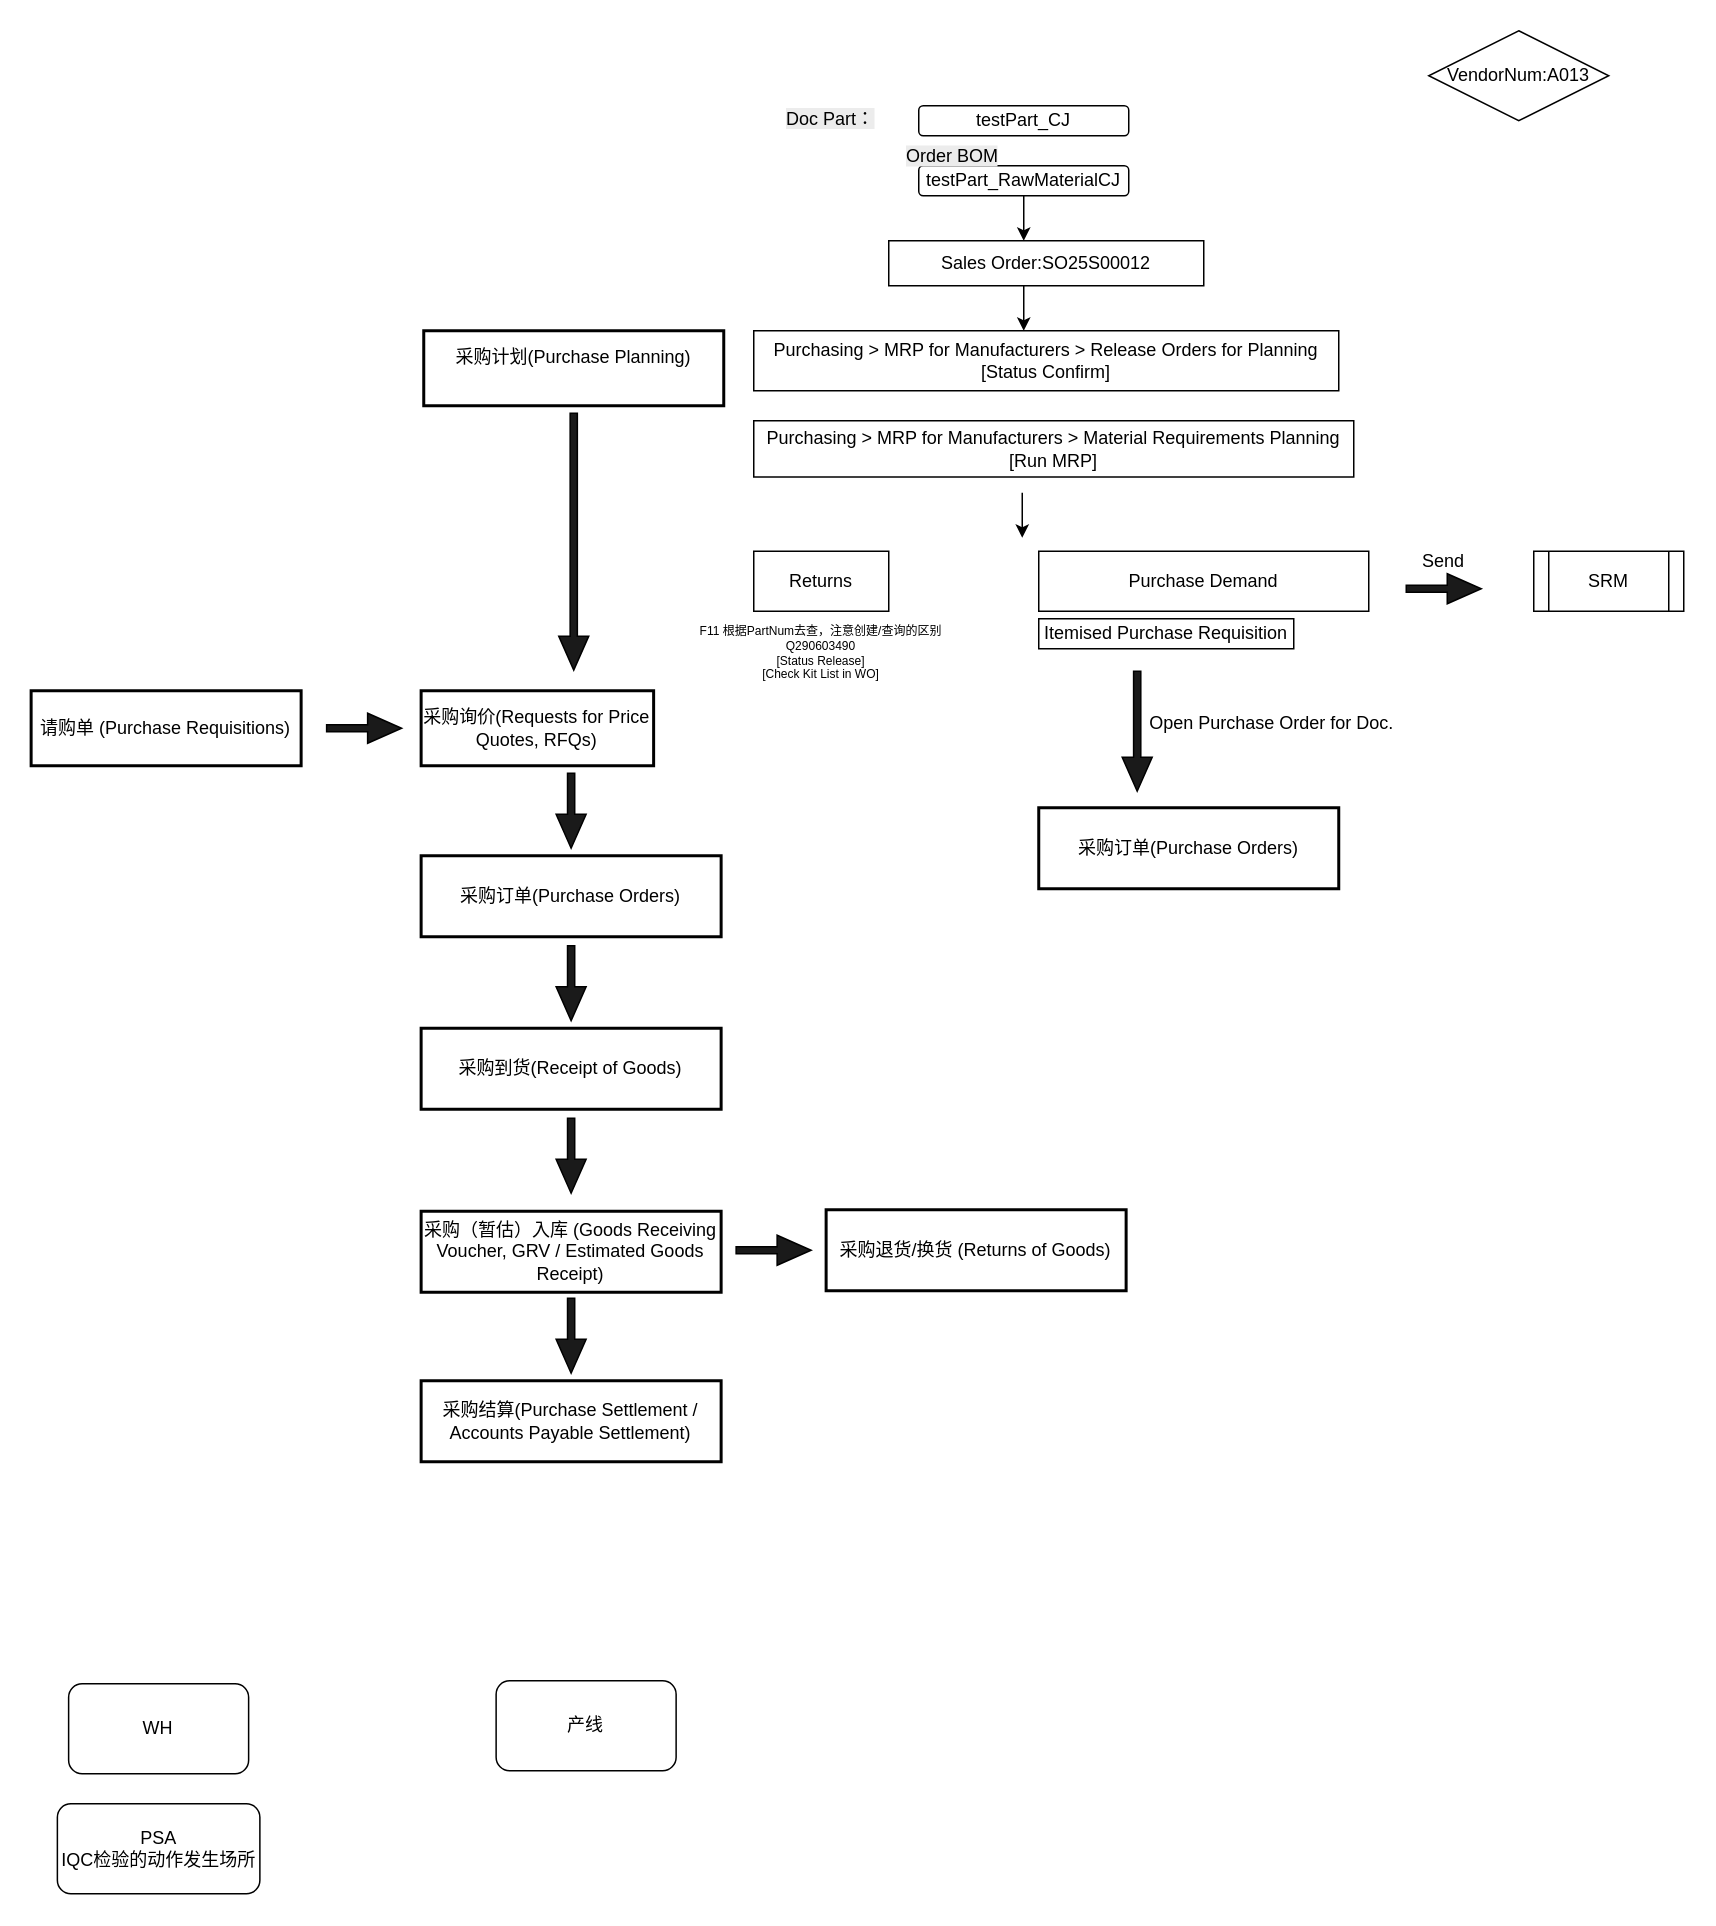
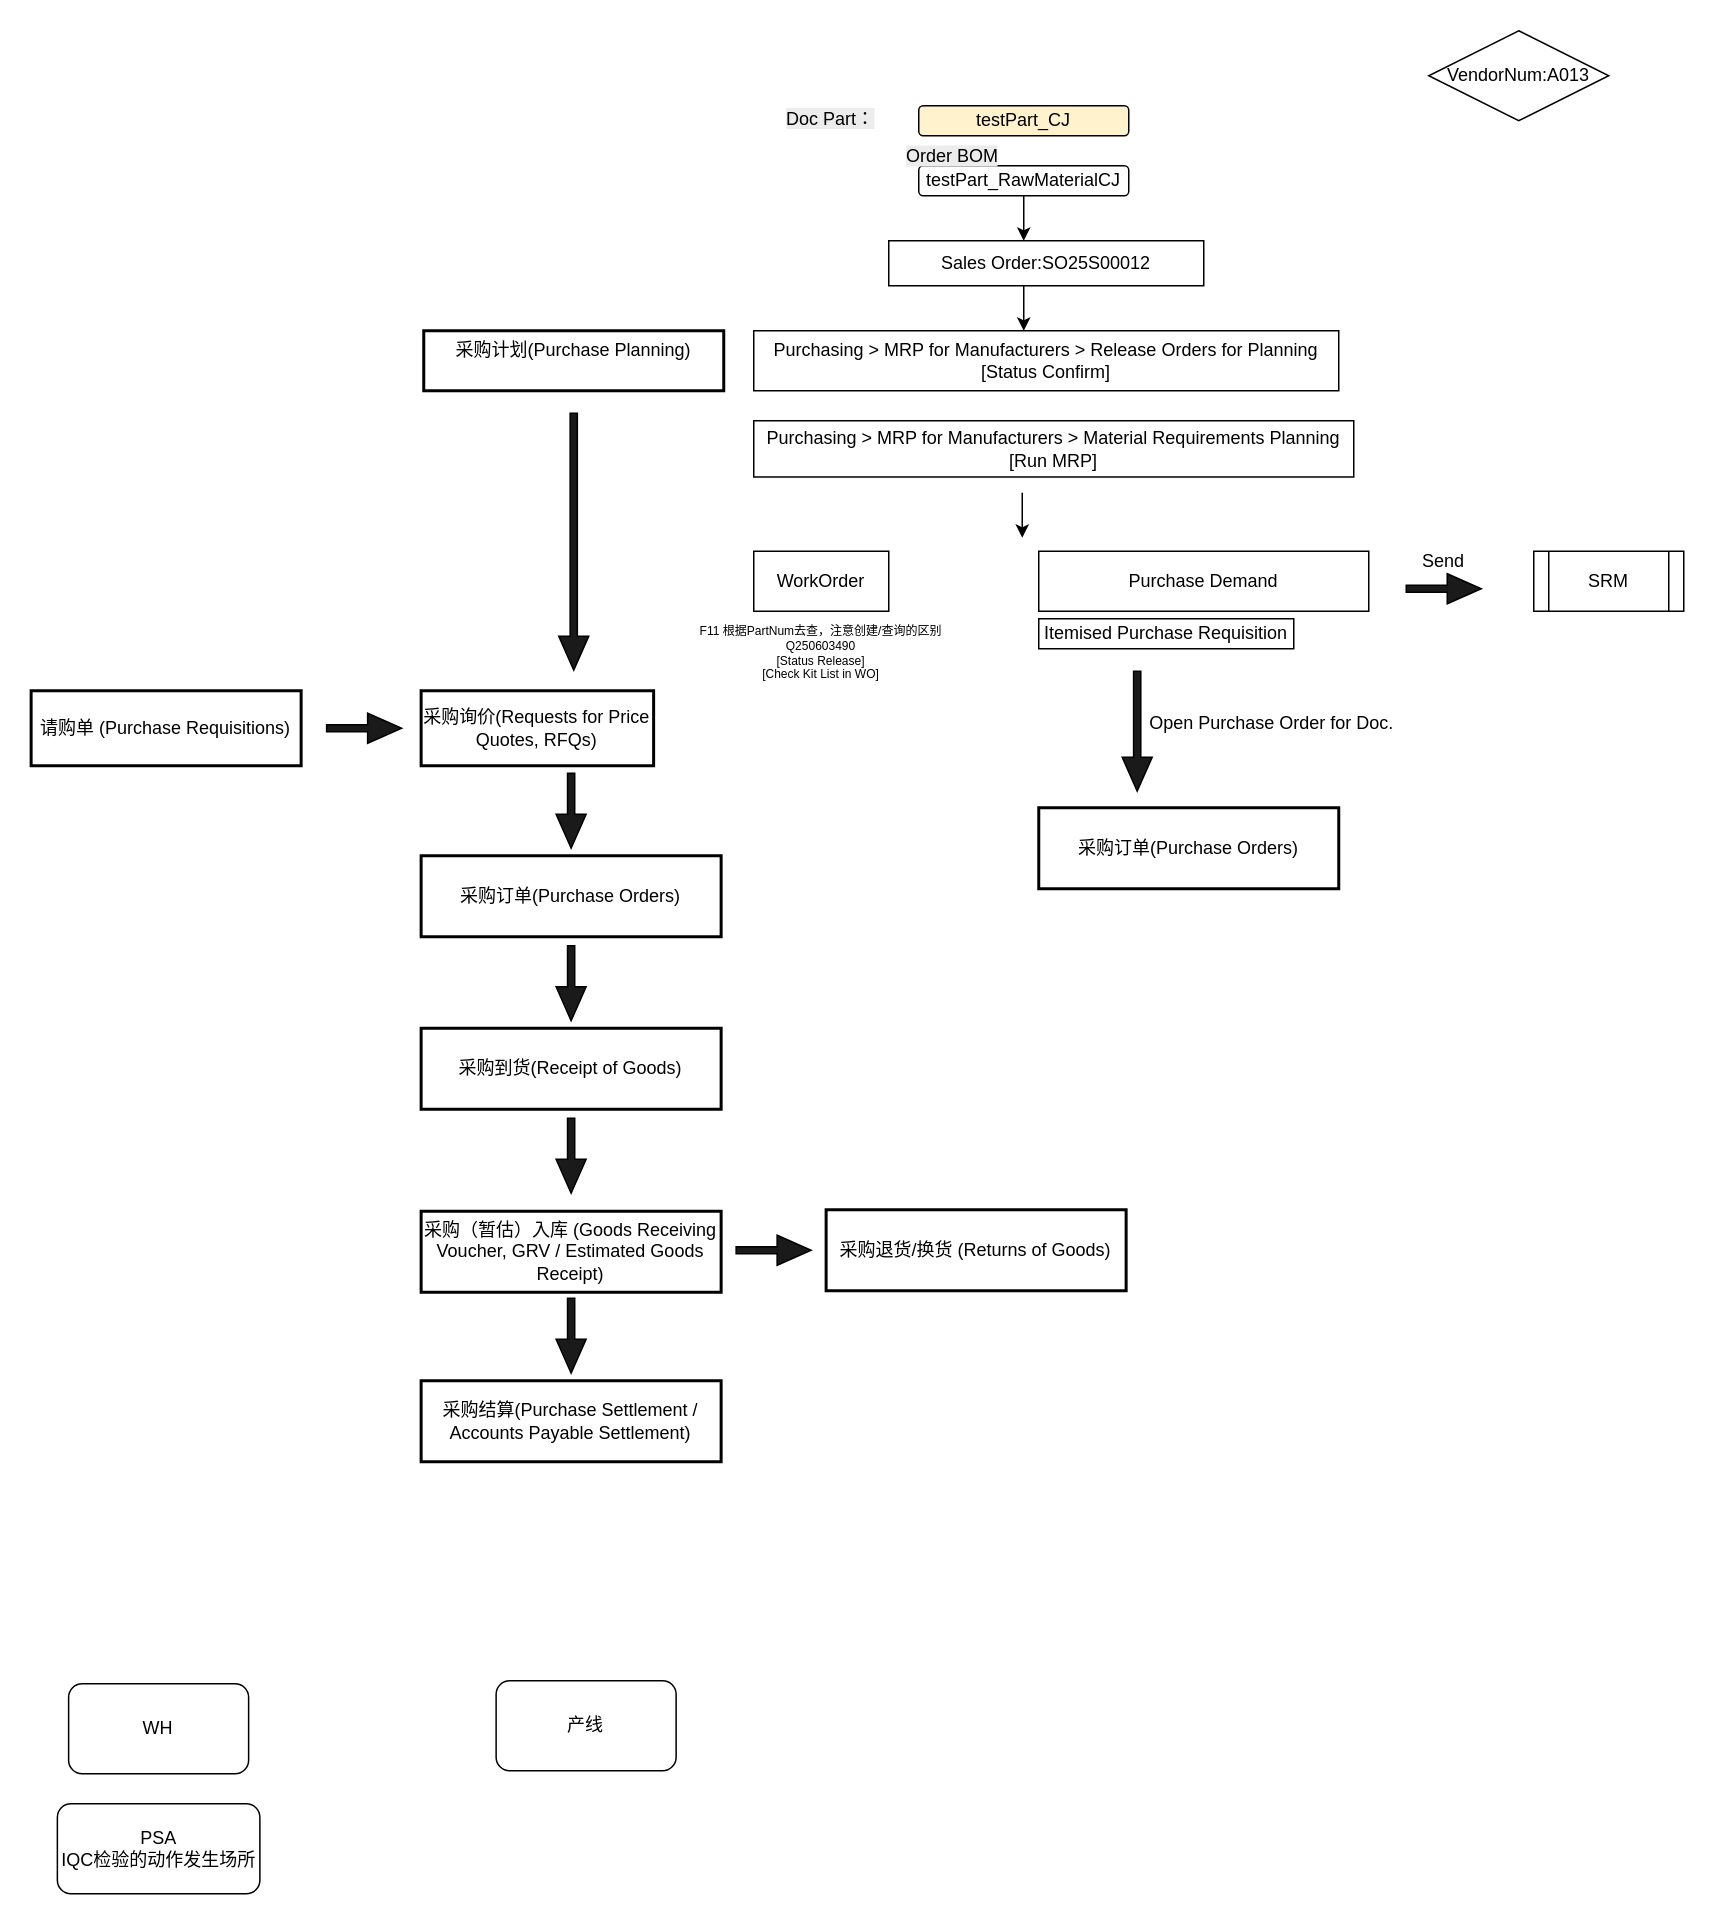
node "testPart_CJ": fillcolor #ffffff -> #fff2cc
node "采购计划(Purchase Planning)": size 300x75 -> 300x60
node "Returns": label "Returns" -> "WorkOrder"
node "F11 根据PartNum去查，注意创建/查询的区别 Q290603490 [Status Release] [Check Kit List in WO]": label "F11 根据PartNum去查，注意创建/查询的区别 Q290603490 [Status Release] [Check Kit List in WO]" -> "F11 根据PartNum去查，注意创建/查询的区别 Q250603490 [Status Release] [Check Kit List in WO]"
